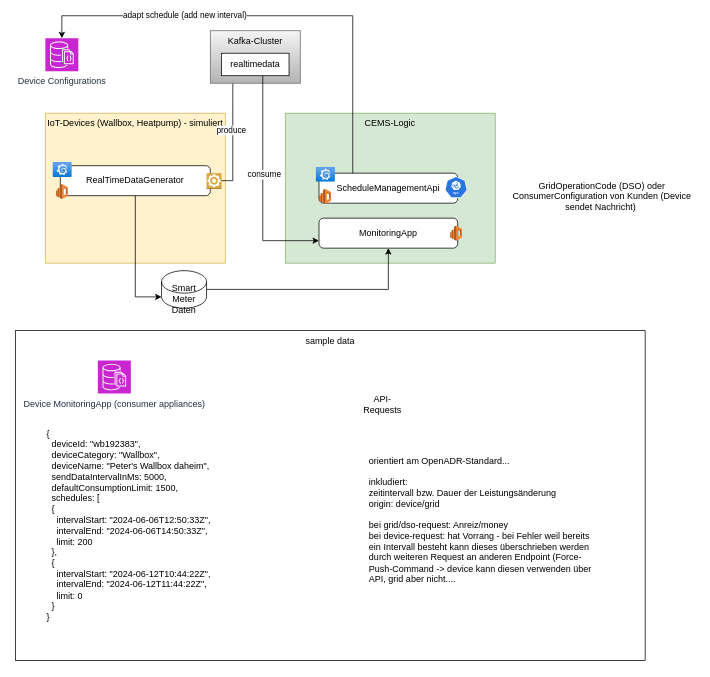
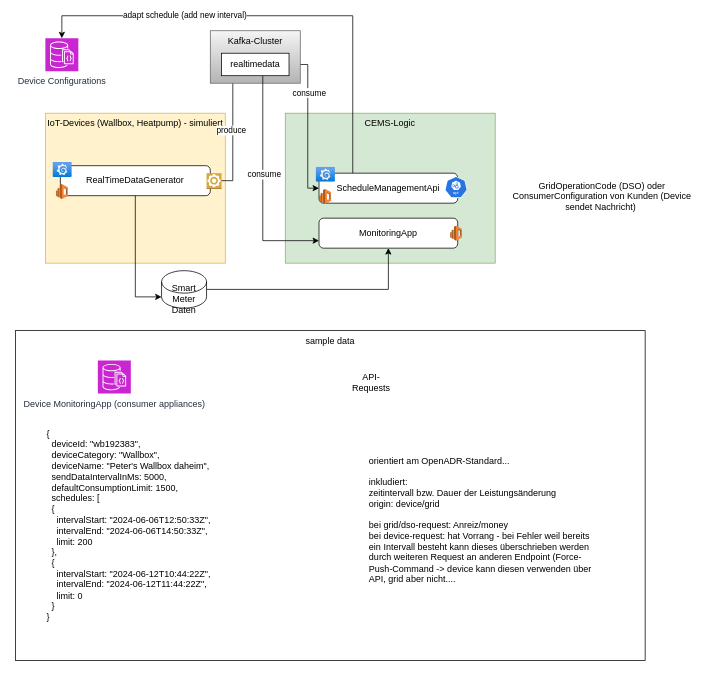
edge "realtimedata" -> "ScheduleManagementApi": added, label "consume"
node "API-Requests": moved (383, 405) -> (372, 382)
